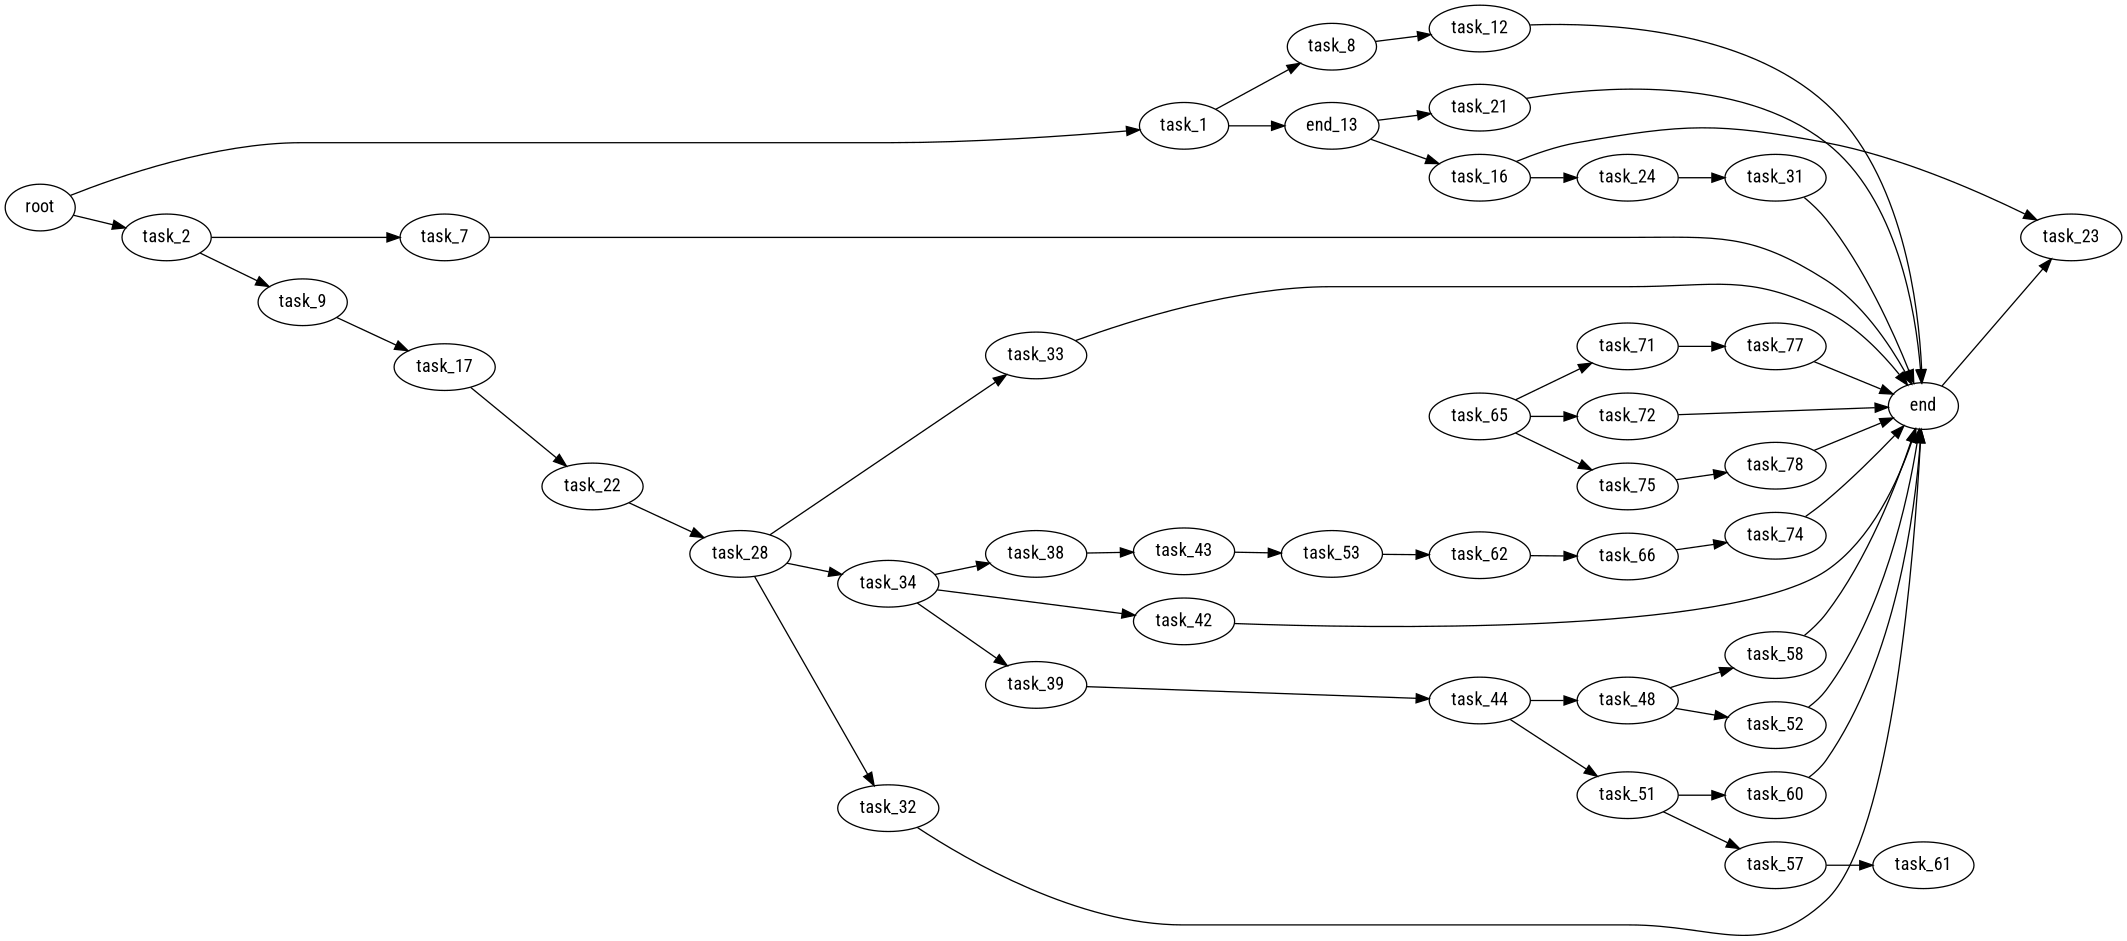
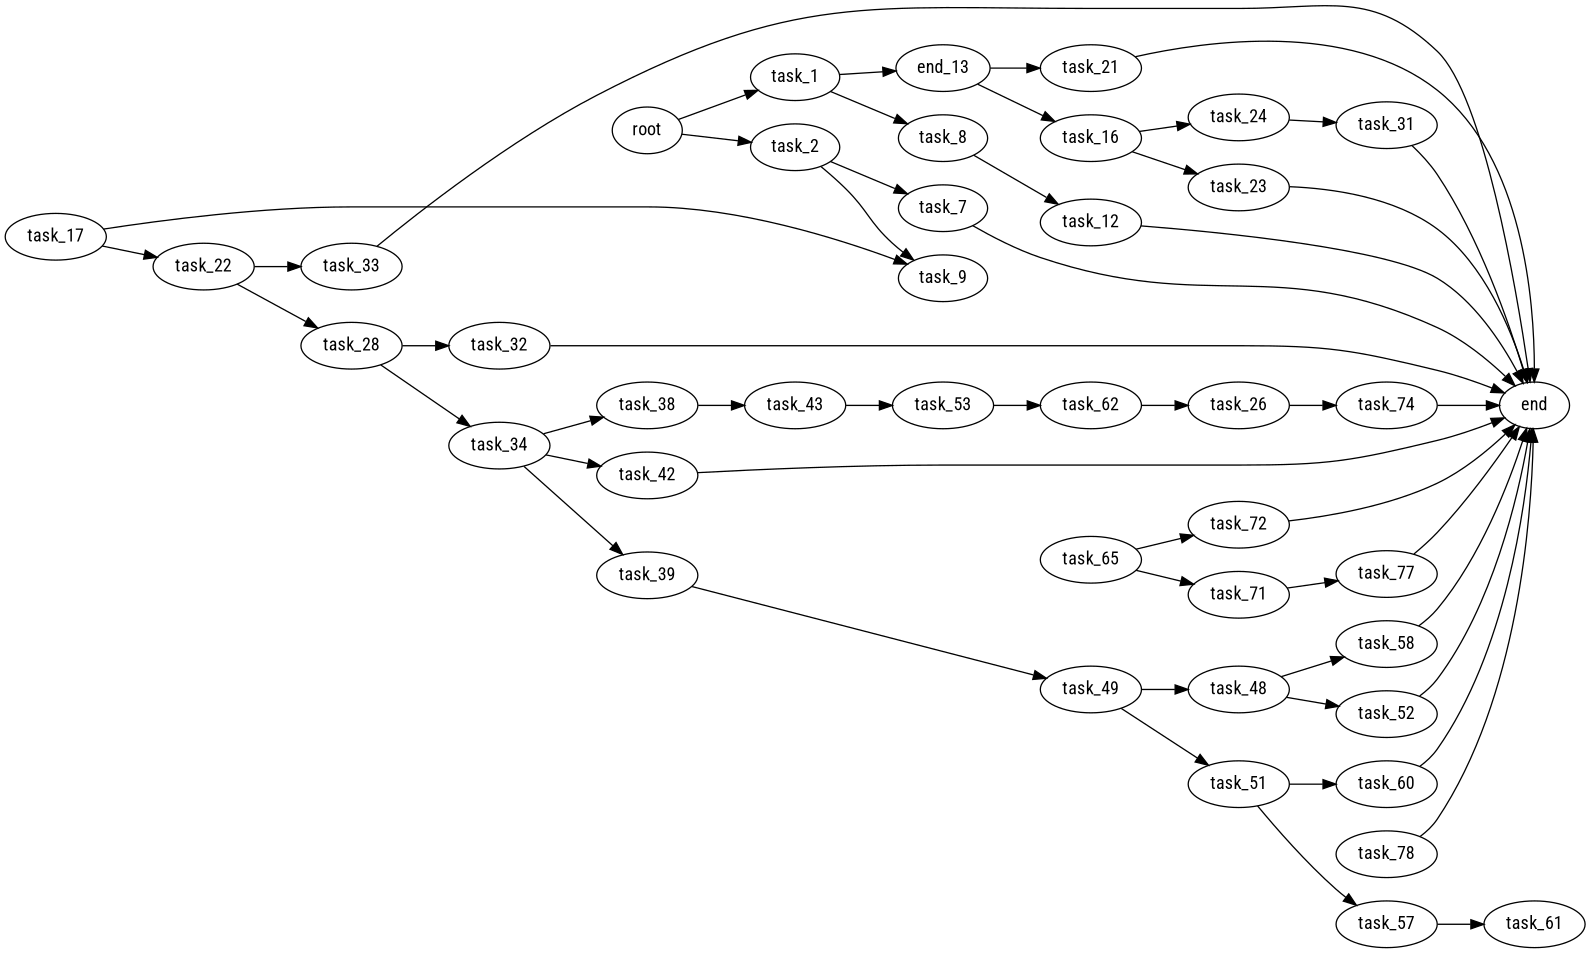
edge "end" -> "task_23": reversed
edge "task_9" -> "task_17": reversed
edge "task_28" -> "task_33": now "task_22" -> "task_33"
node "task_75": removed
node "task_66": label "task_66" -> "task_26"
node "task_44": label "task_44" -> "task_49"
